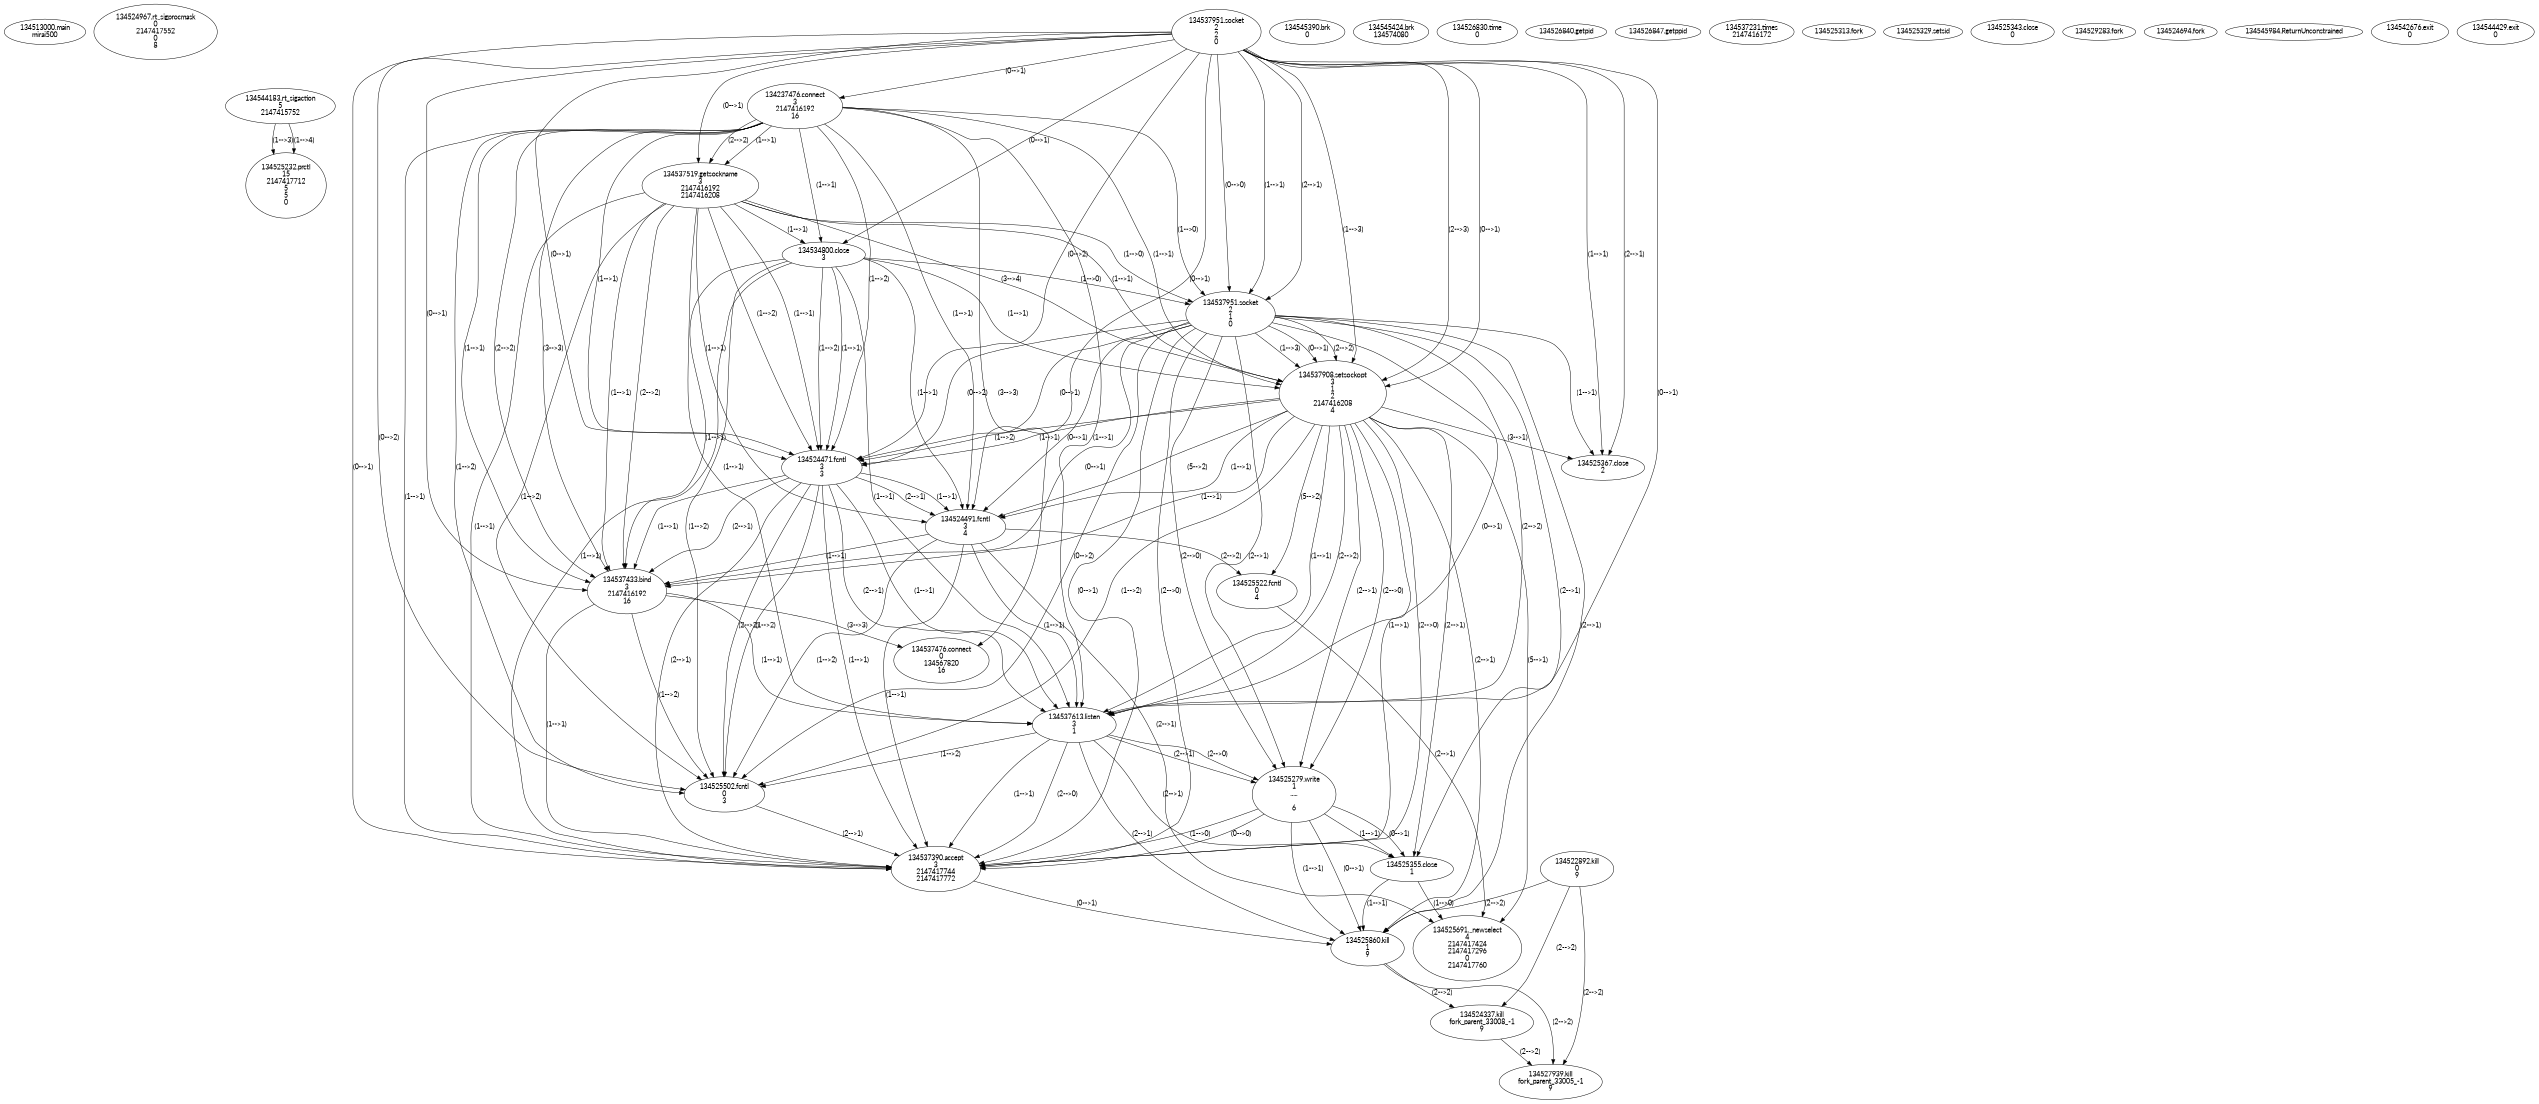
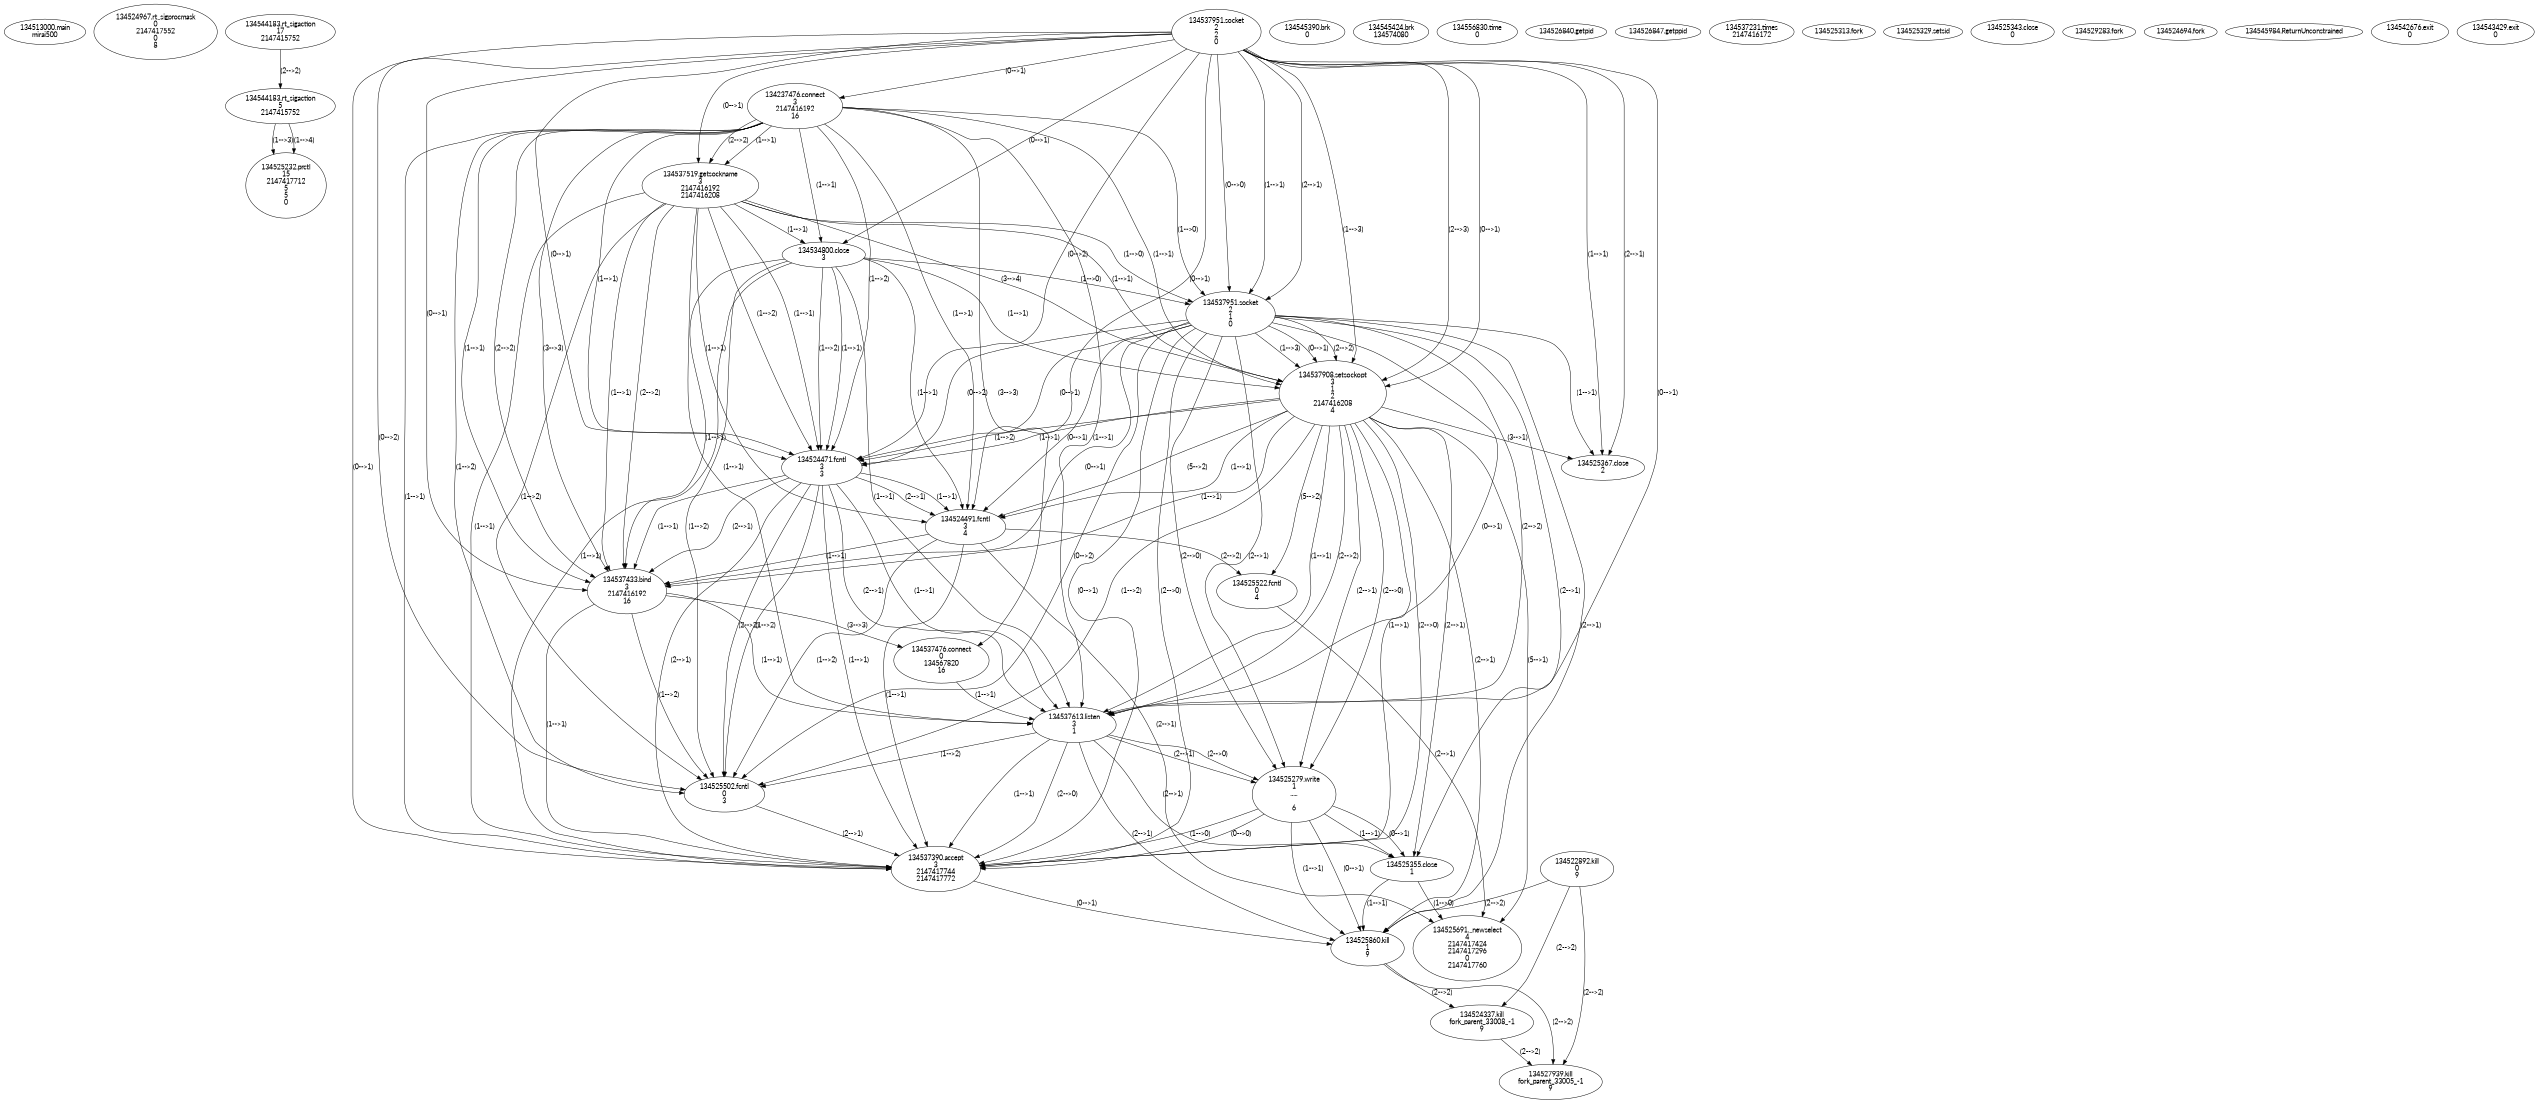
node "134544183.rt_sigaction 17 2147415752": added
node "134526830.time 0": label "134526830.time 0" -> "134556830.time 0"
node "134544429.exit 0": label "134544429.exit 0" -> "134543429.exit 0"
edge "134524491.fcntl 3 4" -> "134537613.listen 3 1": now "134537476.connect 0 134567820 16" -> "134537613.listen 3 1"
